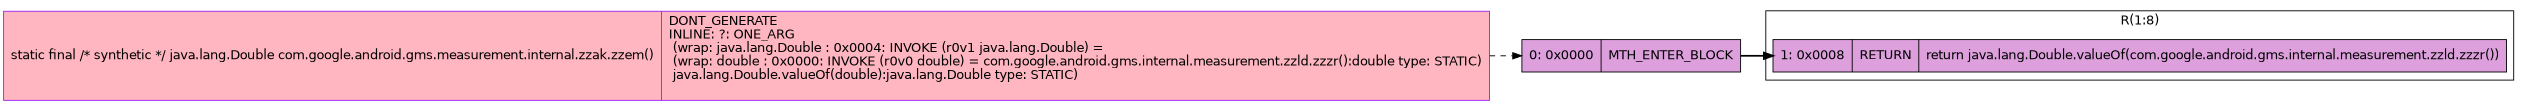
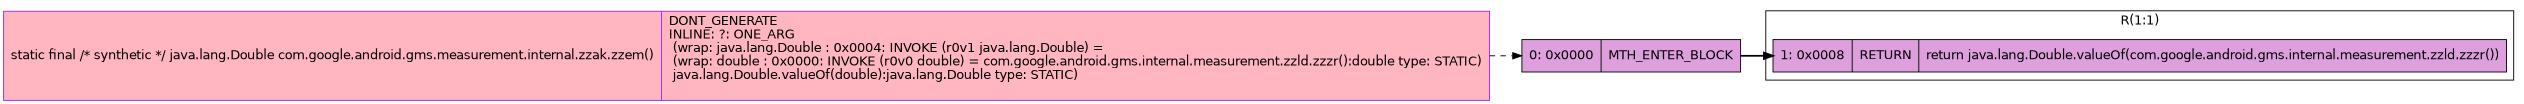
cluster "R(1:8)": label "R(1:8)" -> "R(1:1)"
